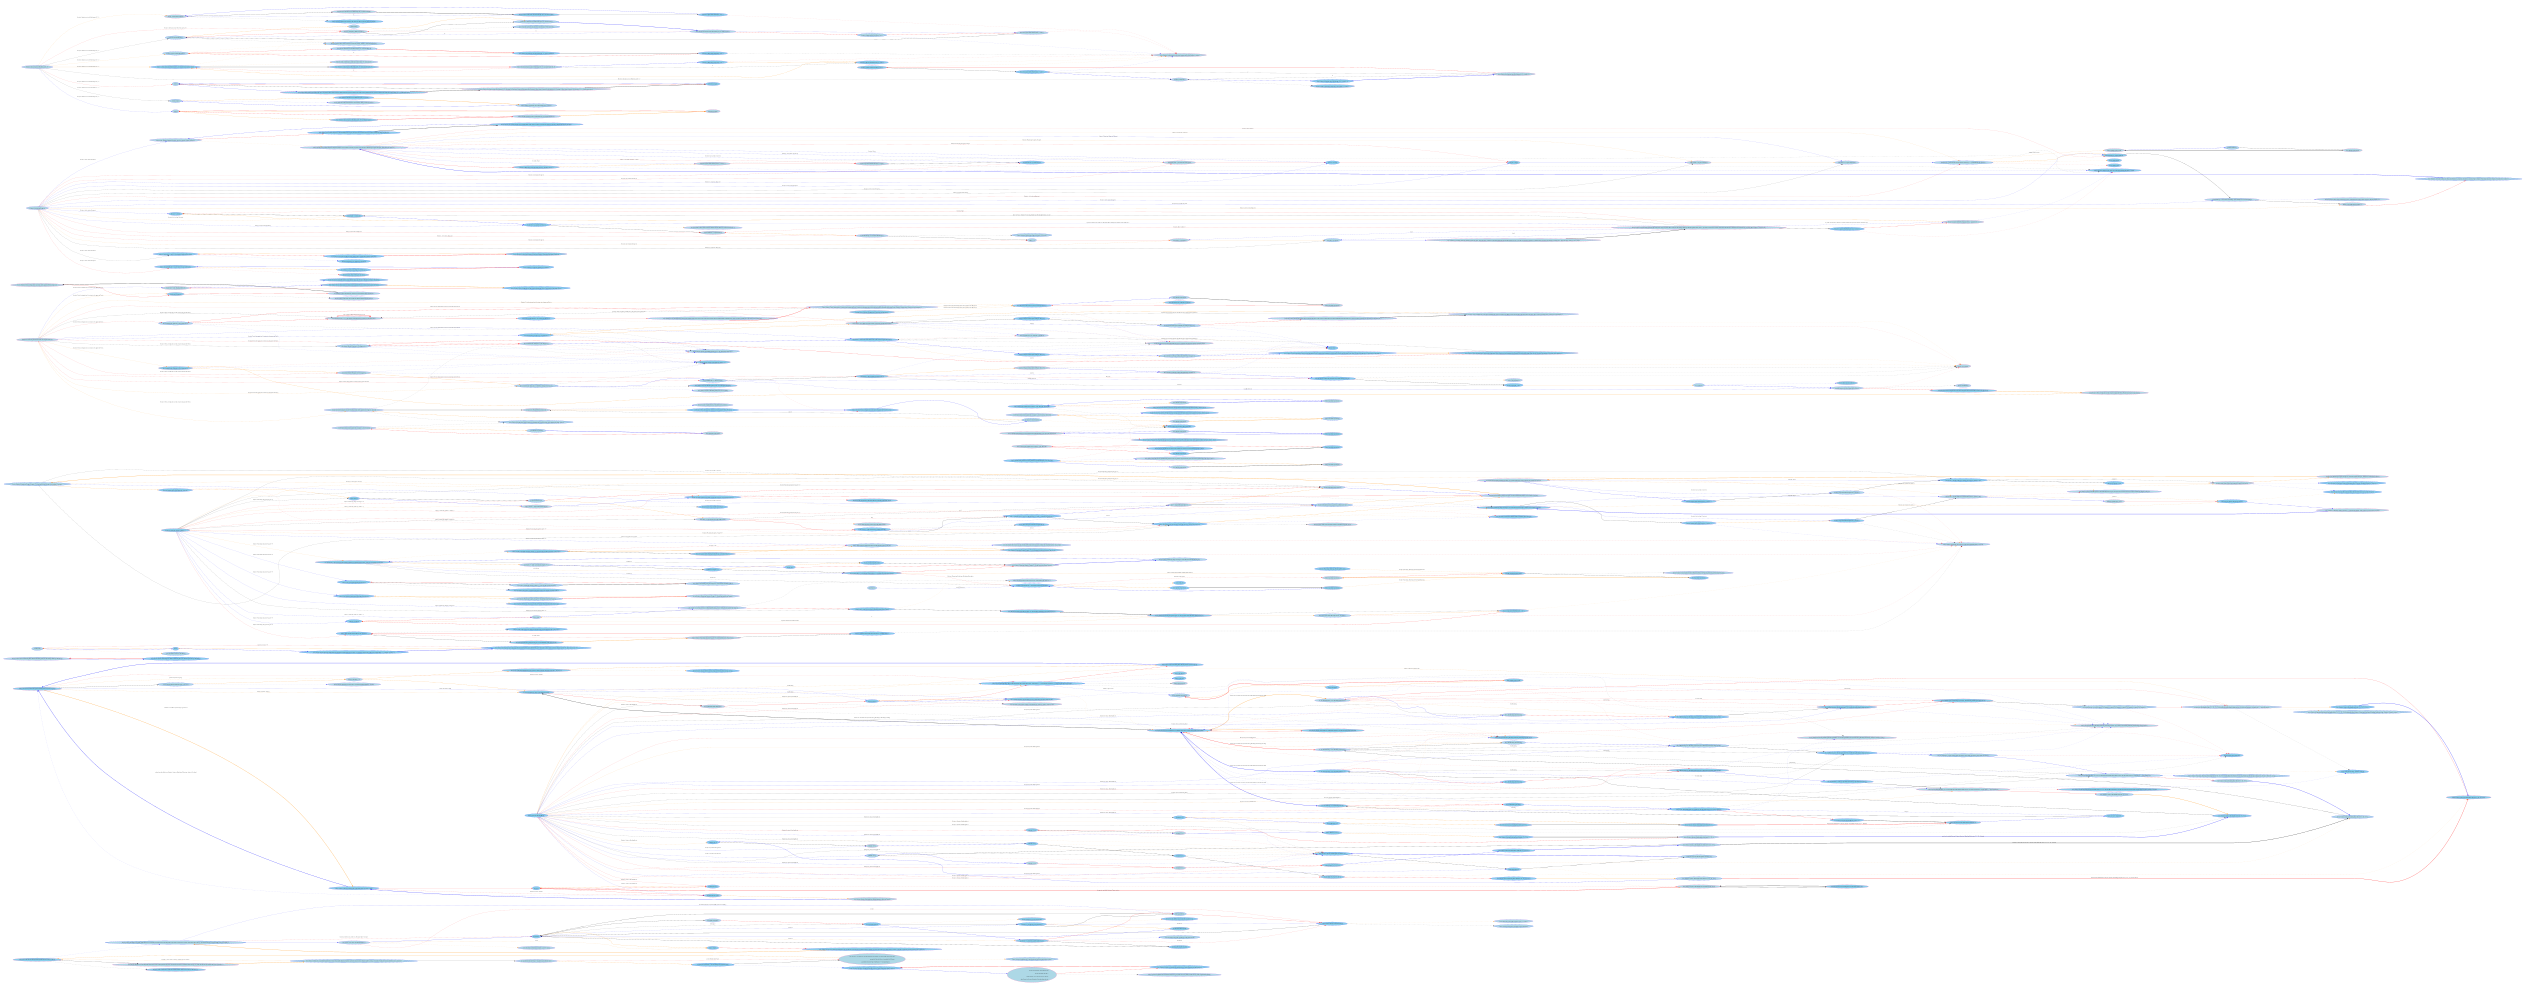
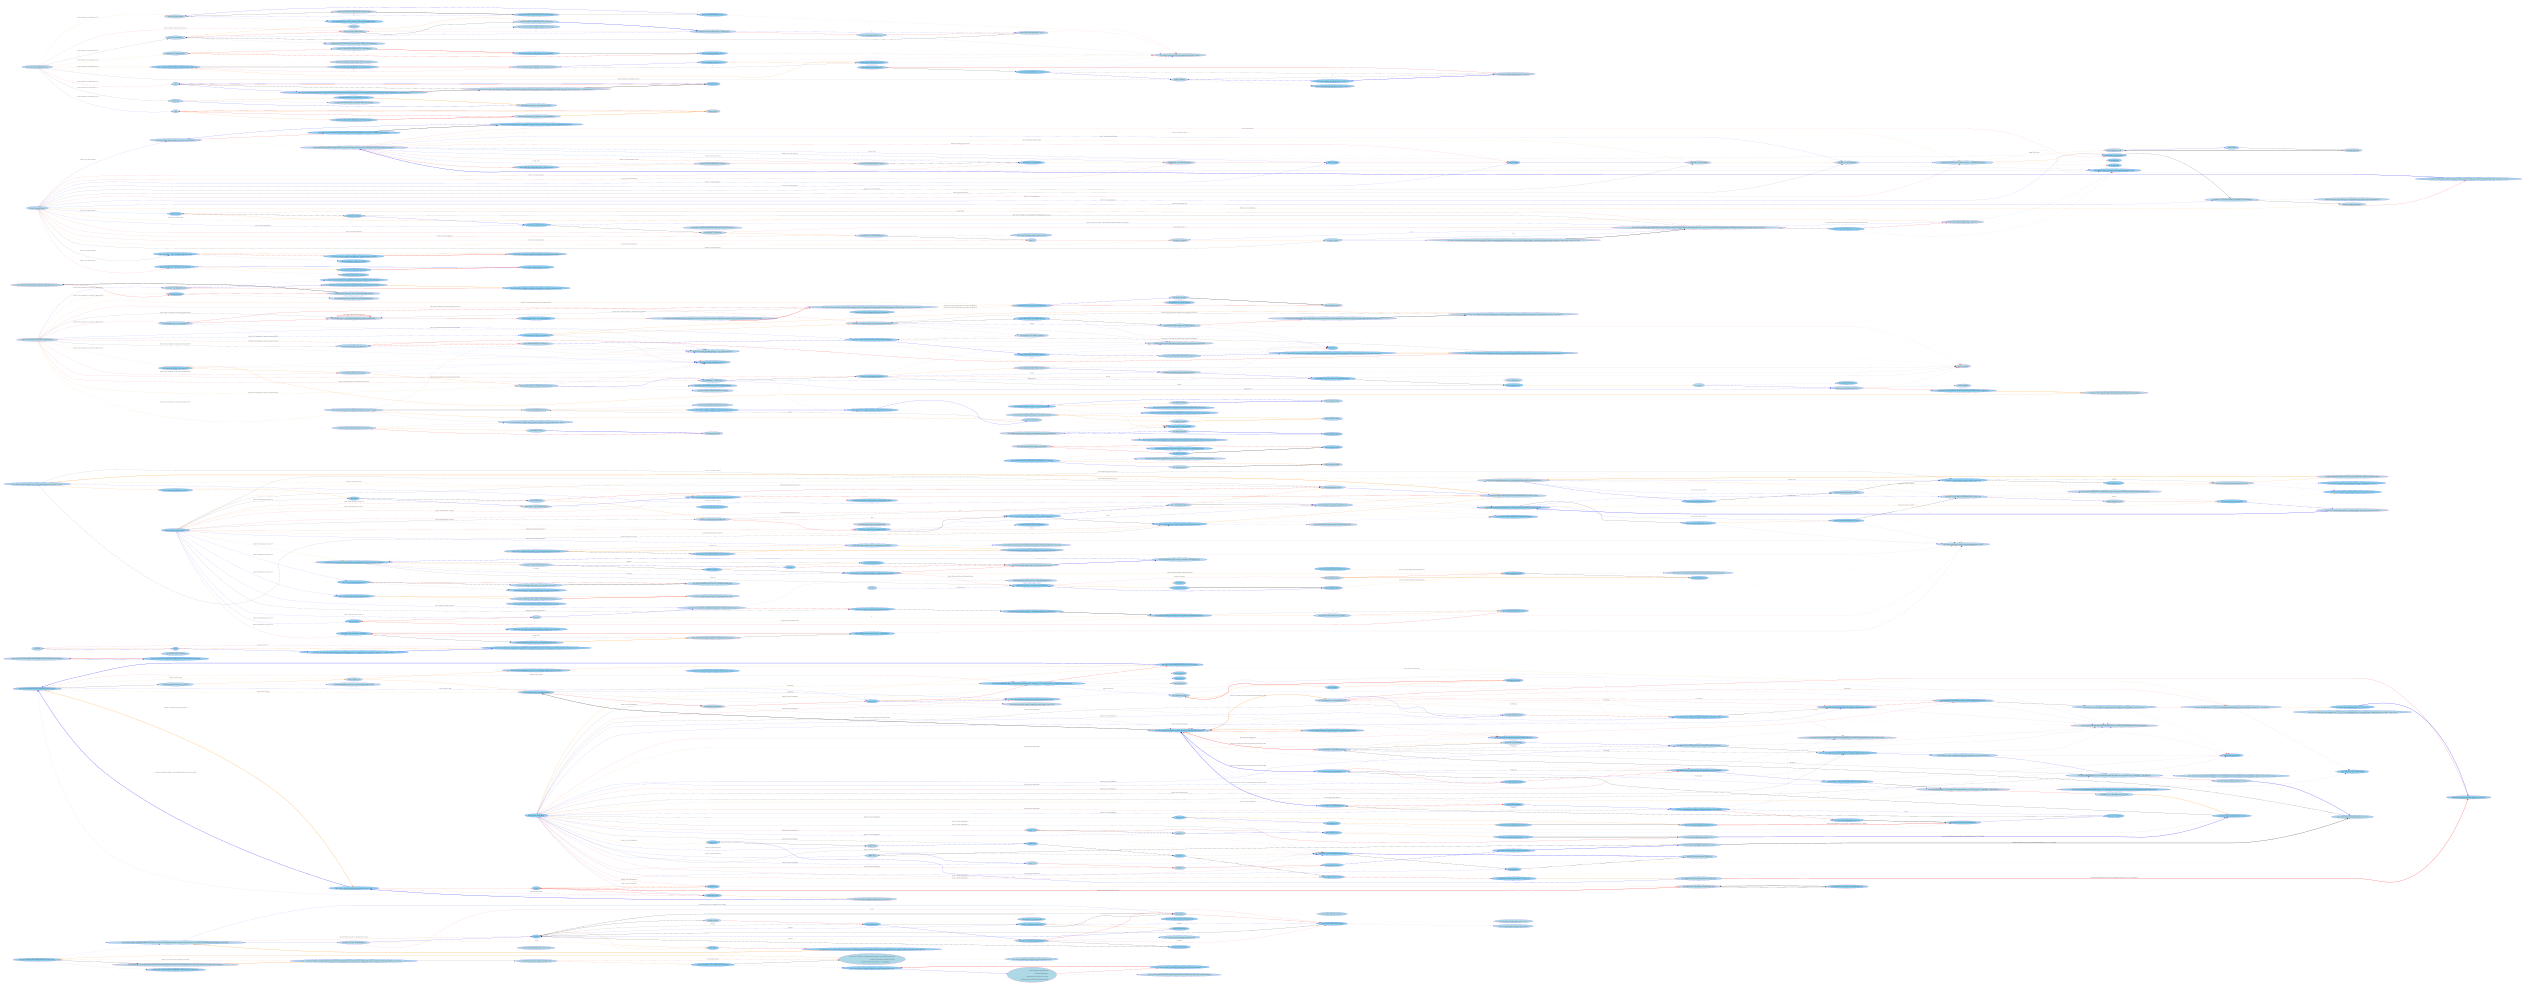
node "Entry System.Predicate<T>.Invoke(T)": added
